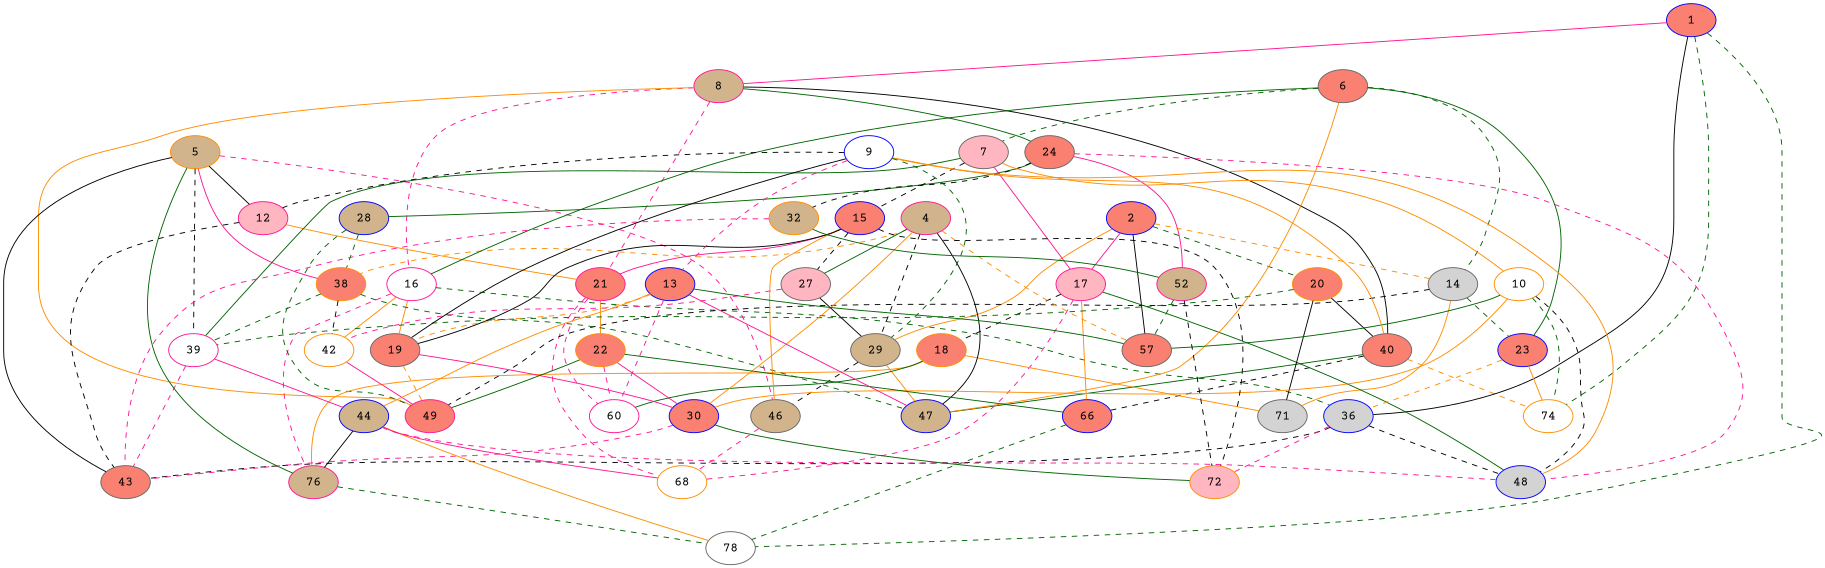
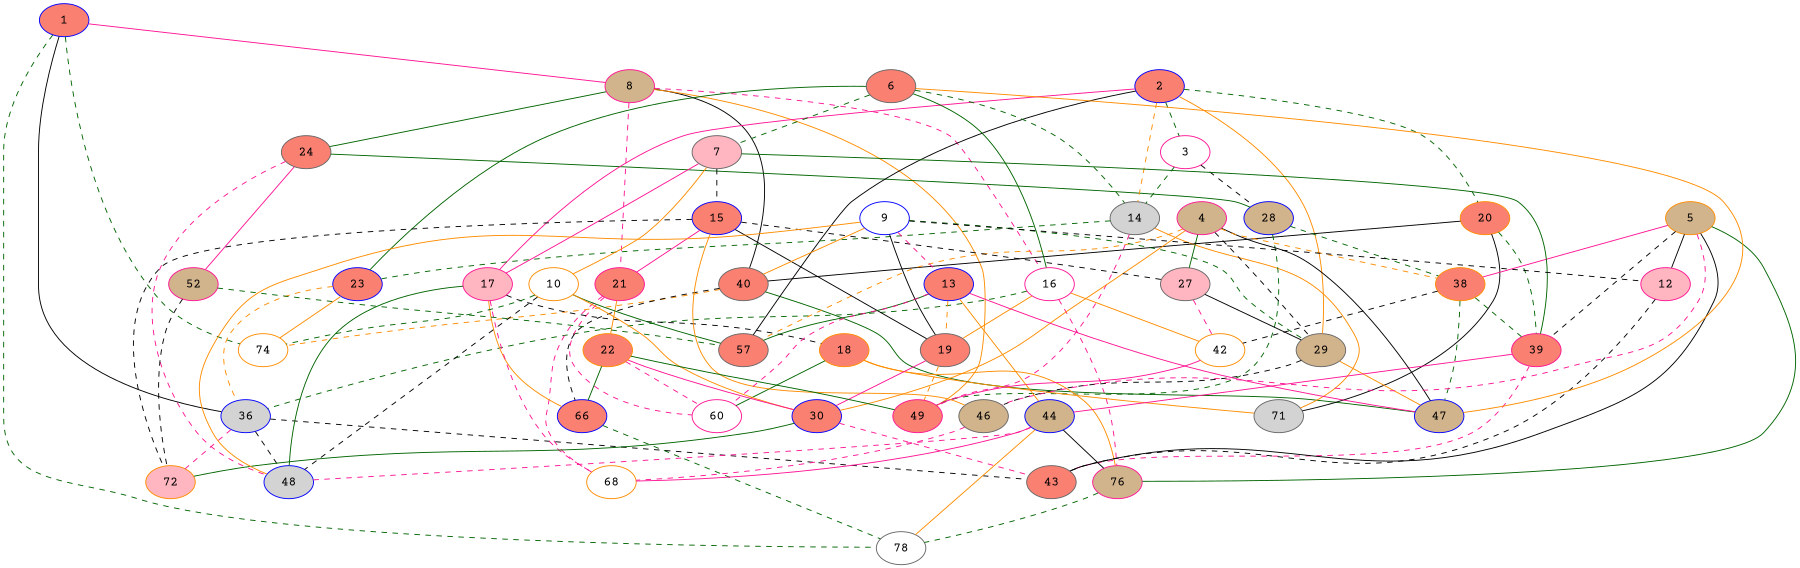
node "3": added
node "32": removed
edge "12" -- "21": removed
edge "14" -- "49": color black -> deeppink
node "39": fillcolor white -> salmon
